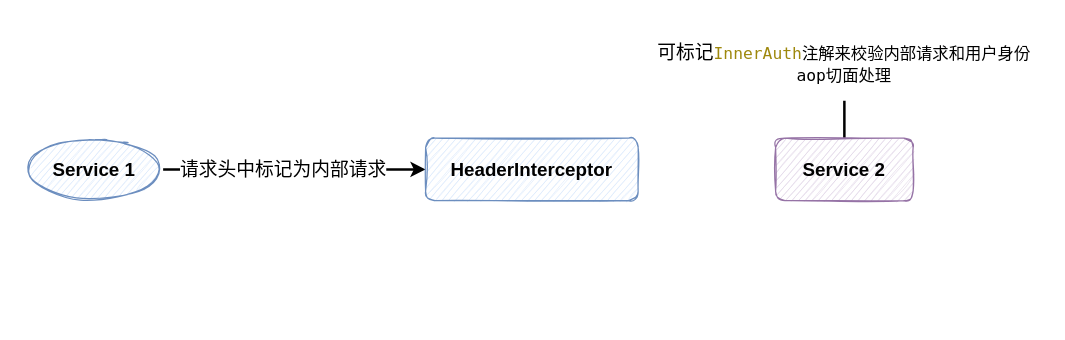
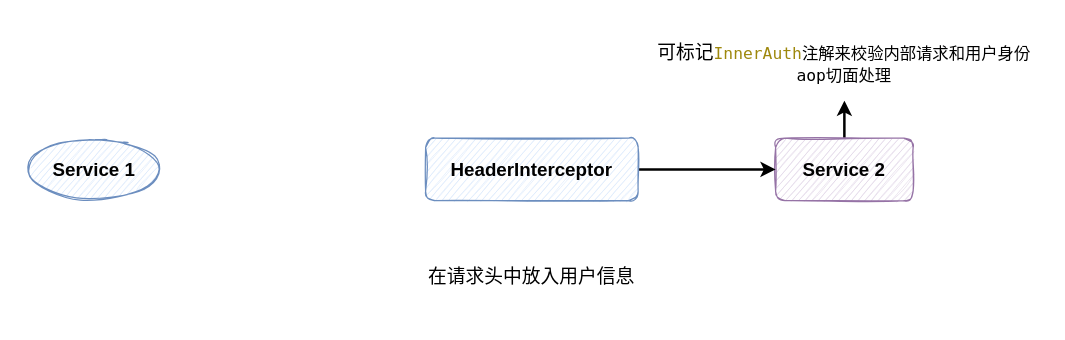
edge "可标记InnerAuth注解来校验内部请求和用户身份 aop切面处理" -- "Service 2": arrowhead none -> classic
edge "Service 1" -> "HeaderInterceptor": removed, label "请求头中标记为内部请求"
edge "HeaderInterceptor" -> "Service 2": added
node "在请求头中放入用户信息": added
